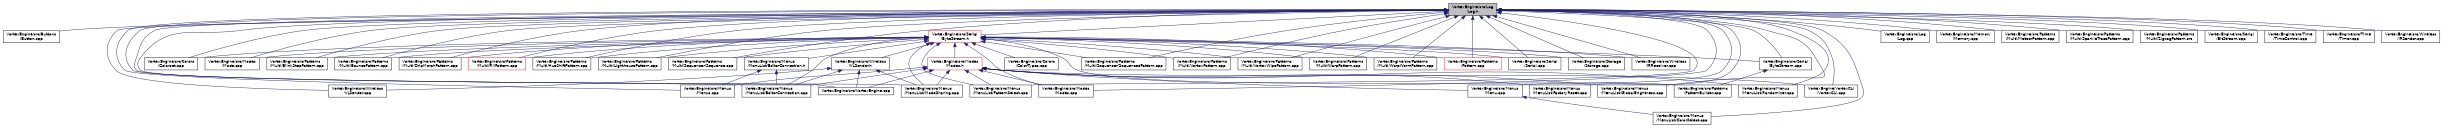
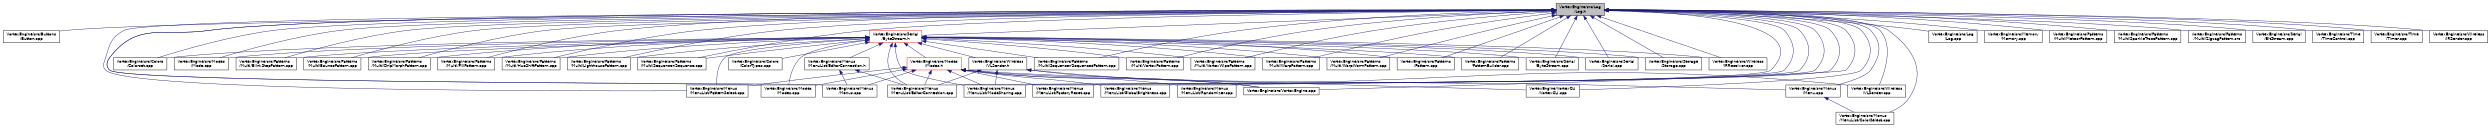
node "VortexEngine/src/Patterns /Multi/FillPattern.cpp": color red -> black
node "VortexEngine/src/Patterns /Pattern.cpp": color red -> black
edge "VortexEngine/src/Patterns /PatternBuilder.cpp" -> "VortexEngine/src/Serial /ByteStream.cpp": now "VortexEngine/src/Patterns /PatternBuilder.cpp" -> "VortexEngine/src/Log /Log.h"
